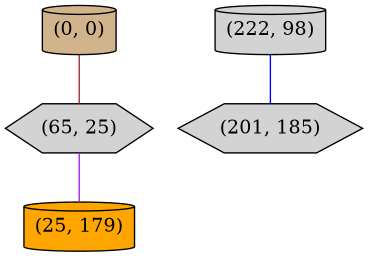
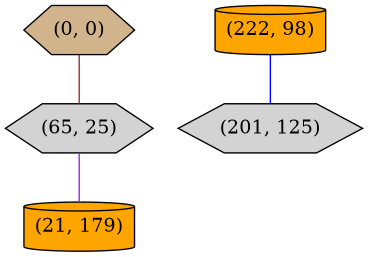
node "(0, 0)": shape cylinder -> hexagon
node "(222, 98)": fillcolor lightgrey -> orange
node "(201, 185)": label "(201, 185)" -> "(201, 125)"
node "(25, 179)": label "(25, 179)" -> "(21, 179)"
